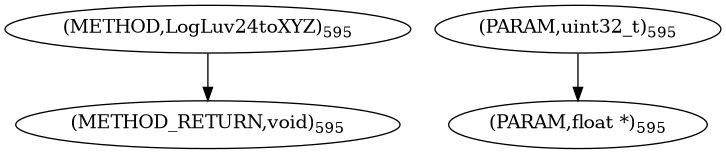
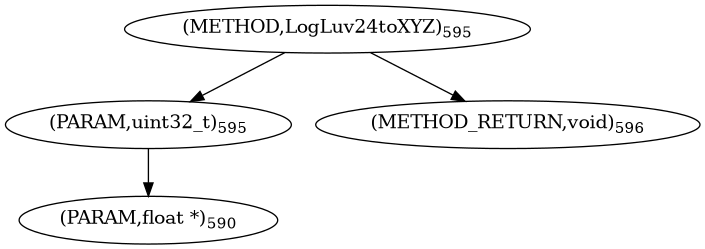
edge "(METHOD,LogLuv24toXYZ)" -> "(PARAM,uint32_t)": added
node "(METHOD_RETURN,void)": text "595" -> "596"
node "(PARAM,float *)": text "595" -> "590"
